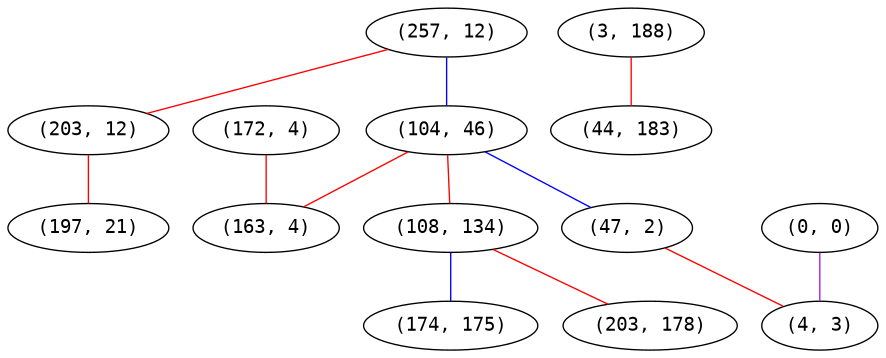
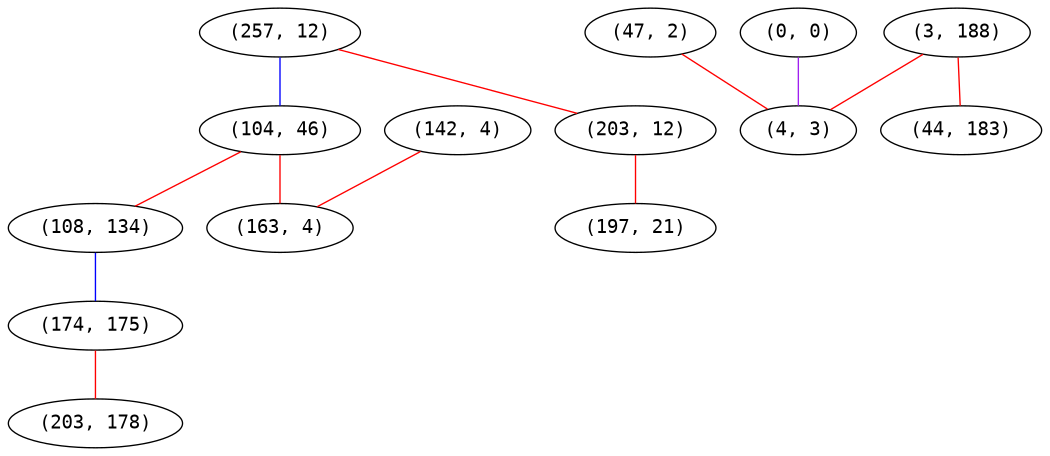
edge "(3, 188)" -- "(4, 3)": added
node "(172, 4)": label "(172, 4)" -> "(142, 4)"
edge "(104, 46)" -- "(47, 2)": removed
edge "(108, 134)" -- "(203, 178)": now "(174, 175)" -- "(203, 178)"
